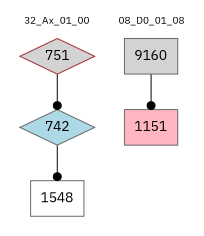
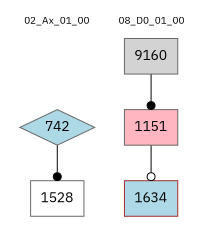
cluster "32_Ax_01_00": label "32_Ax_01_00" -> "02_Ax_01_00"
cluster "08_D0_01_08": label "08_D0_01_08" -> "08_D0_01_00"
node "751": removed
node "1548": label "1548" -> "1528"
node "1634": added
